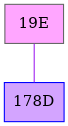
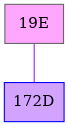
node "178D": label "178D" -> "172D"
